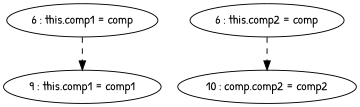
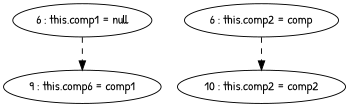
node "6 : this.comp1 = comp": label "6 : this.comp1 = comp" -> "6 : this.comp1 = null"
node "9 : this.comp1 = comp1": label "9 : this.comp1 = comp1" -> "9 : this.comp6 = comp1"
node "10 : comp.comp2 = comp2": label "10 : comp.comp2 = comp2" -> "10 : this.comp2 = comp2"
